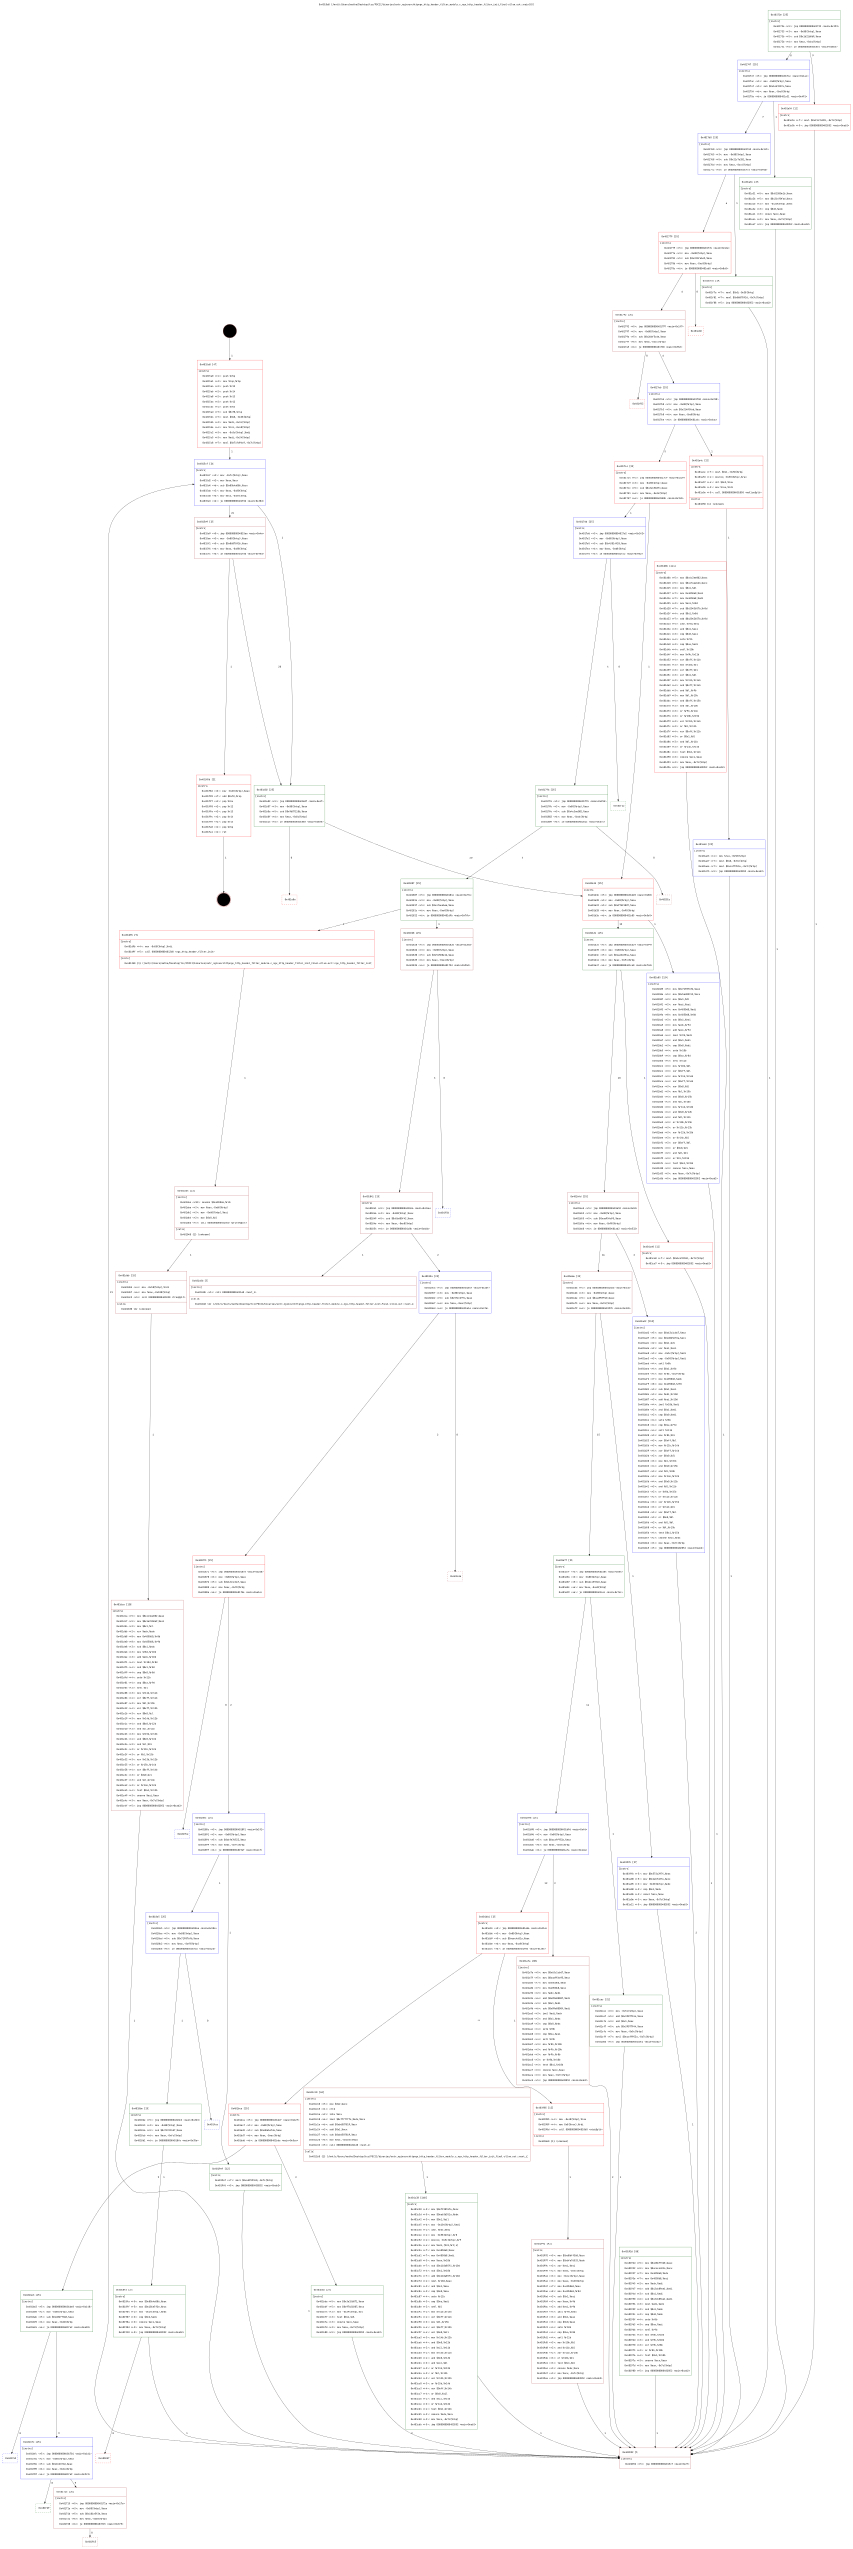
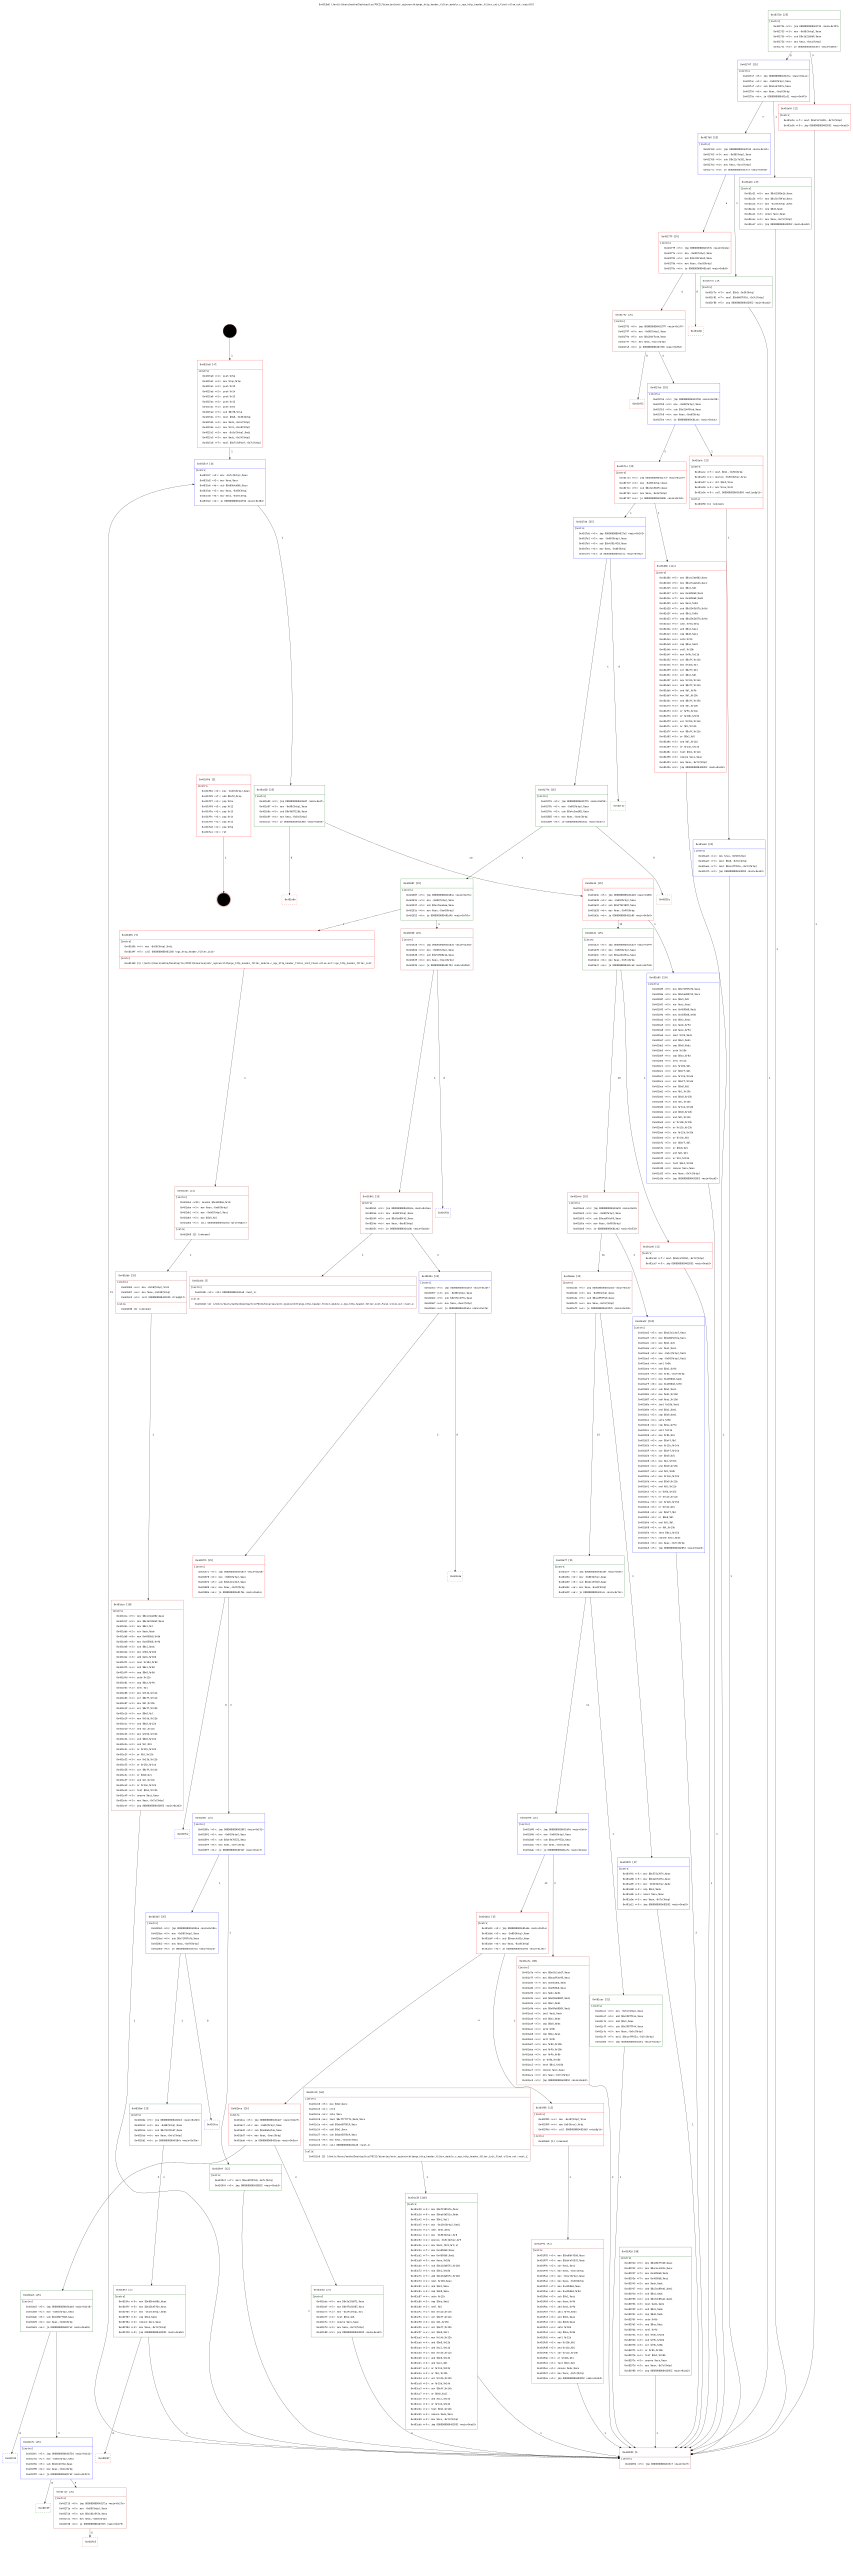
node "0x4015e9 [25]": removed
edge "0x4017c4 [25]" -> "0x40161b [25]": now "0x4017c4 [25]" -> "0x401d0b [144]"
